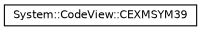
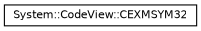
node "System::CodeView::CEXMSYM39": label "System::CodeView::CEXMSYM39" -> "System::CodeView::CEXMSYM32"
